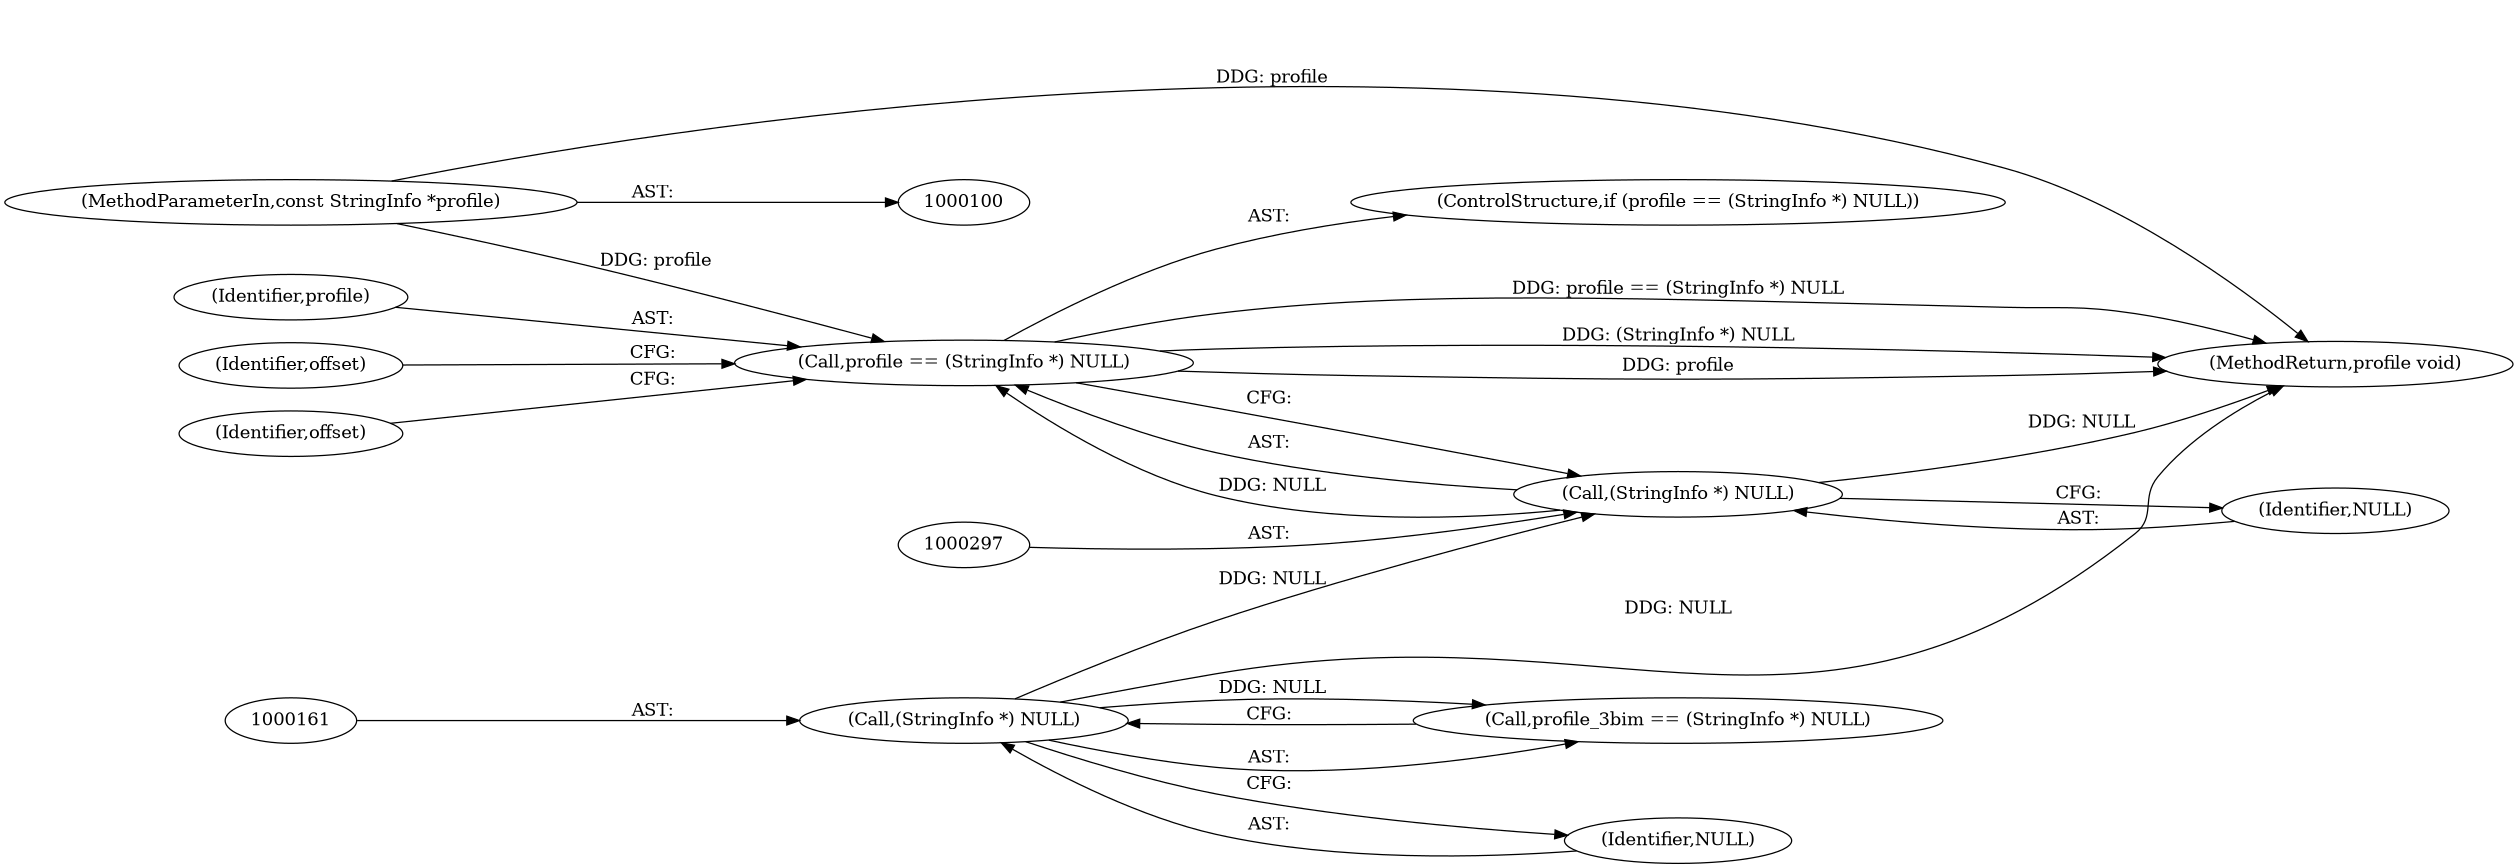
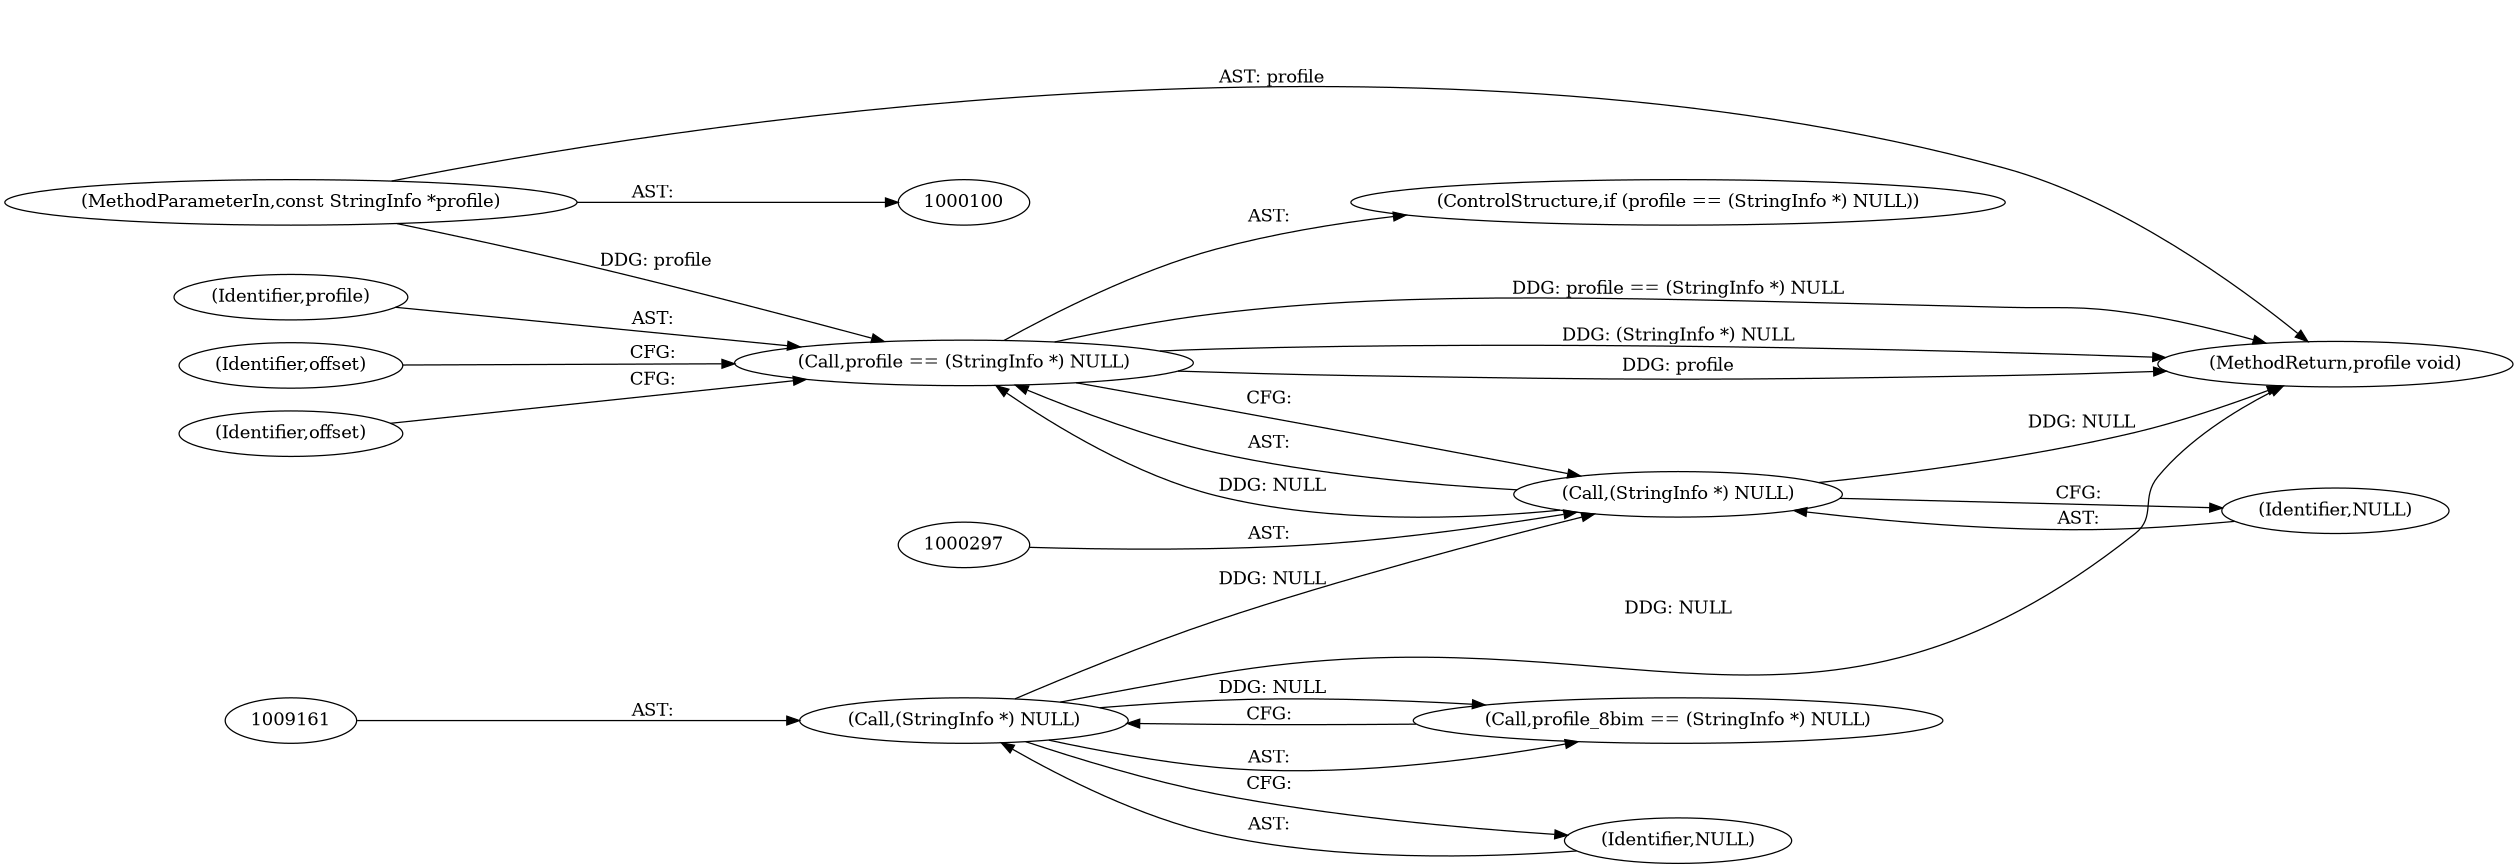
edge "(MethodParameterIn,const StringInfo *profile)" -> "(MethodReturn,profile void)": label "DDG: profile" -> "AST: profile"
node "1000161": label "1000161" -> "1009161"
node "(Call,profile_3bim == (StringInfo *) NULL)": label "(Call,profile_3bim == (StringInfo *) NULL)" -> "(Call,profile_8bim == (StringInfo *) NULL)"
